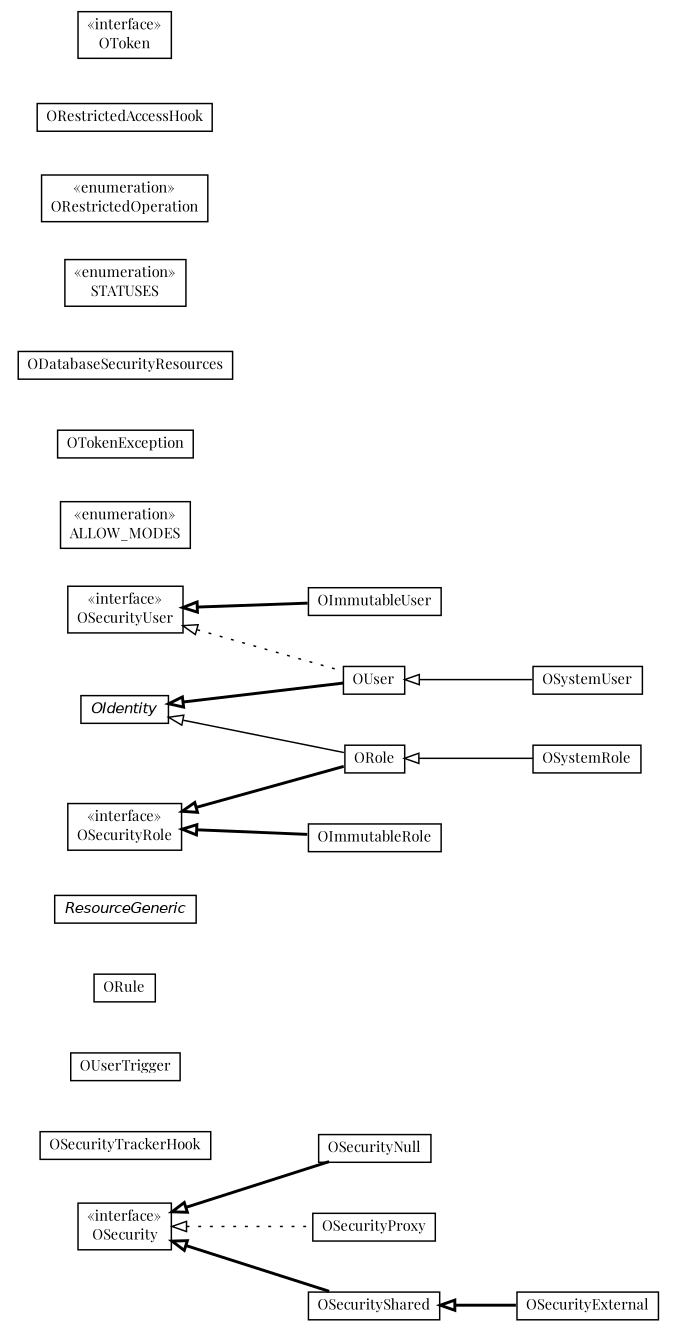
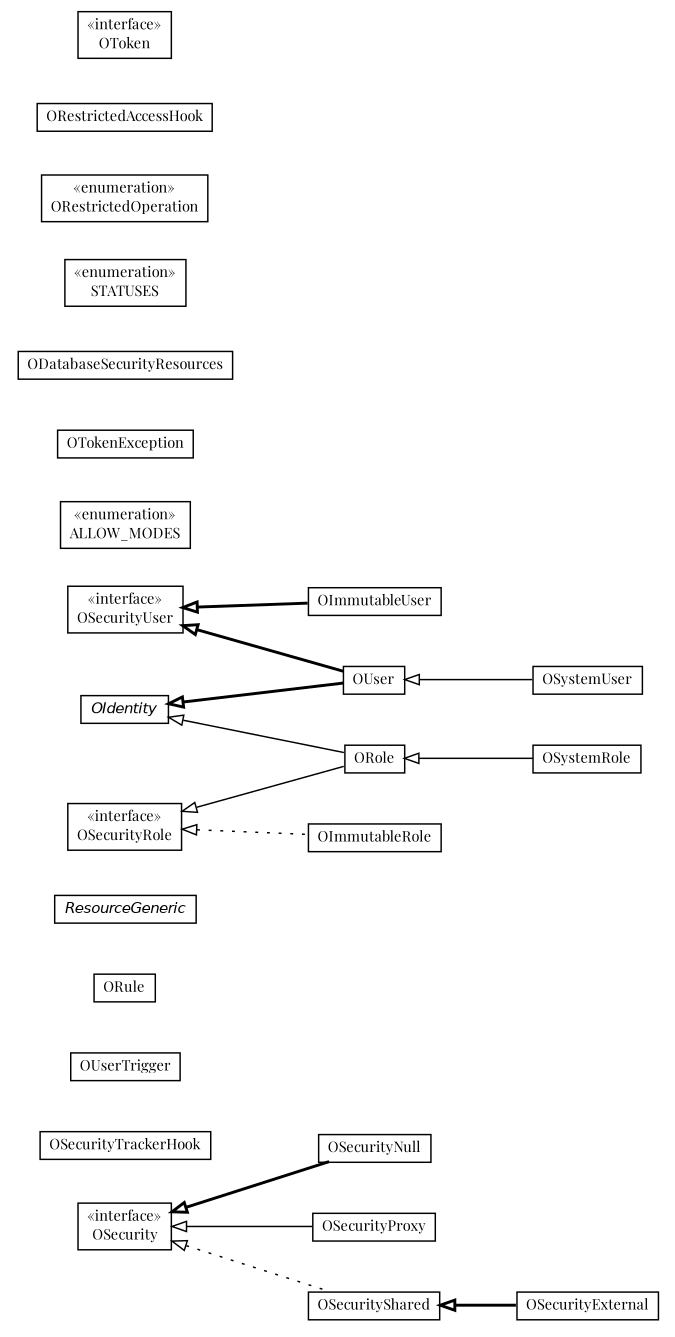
edge "OUser" -> "OSecurityUser": style dotted -> bold
edge "ORole" -> "OSecurityRole": style bold -> solid
edge "OImmutableRole" -> "OSecurityRole": style bold -> dotted
edge "OSecurityProxy" -> "OSecurity": style dotted -> solid
edge "OSecurityShared" -> "OSecurity": style bold -> dotted
